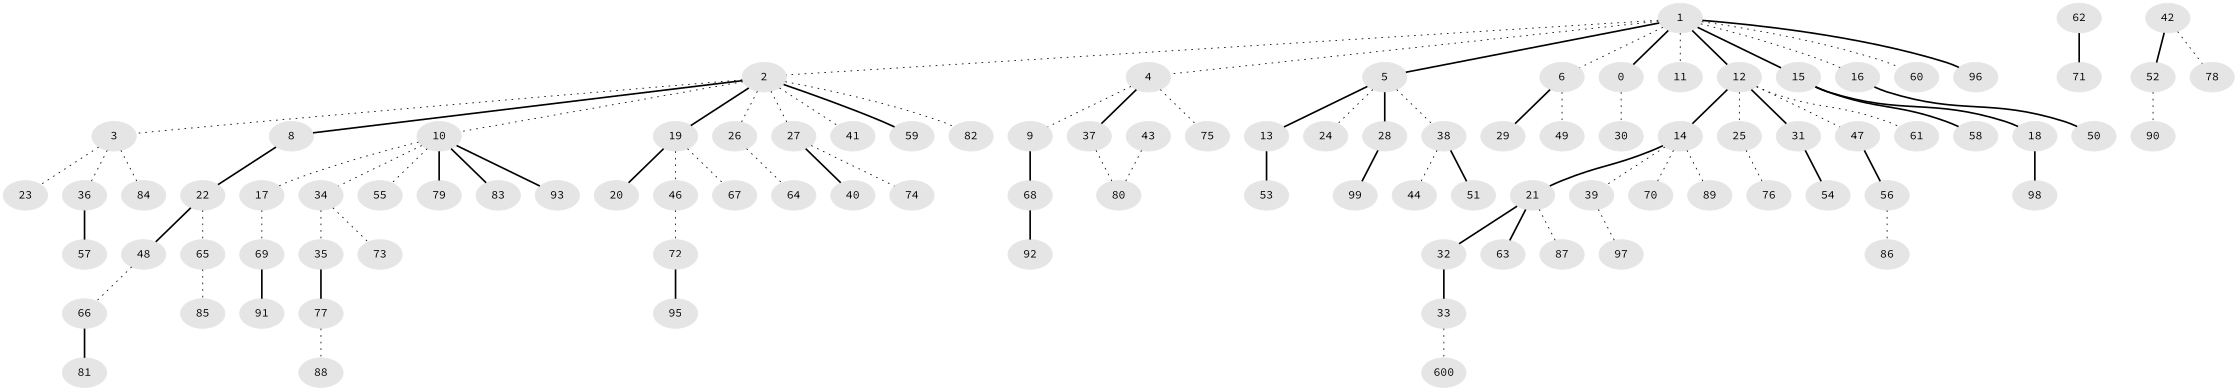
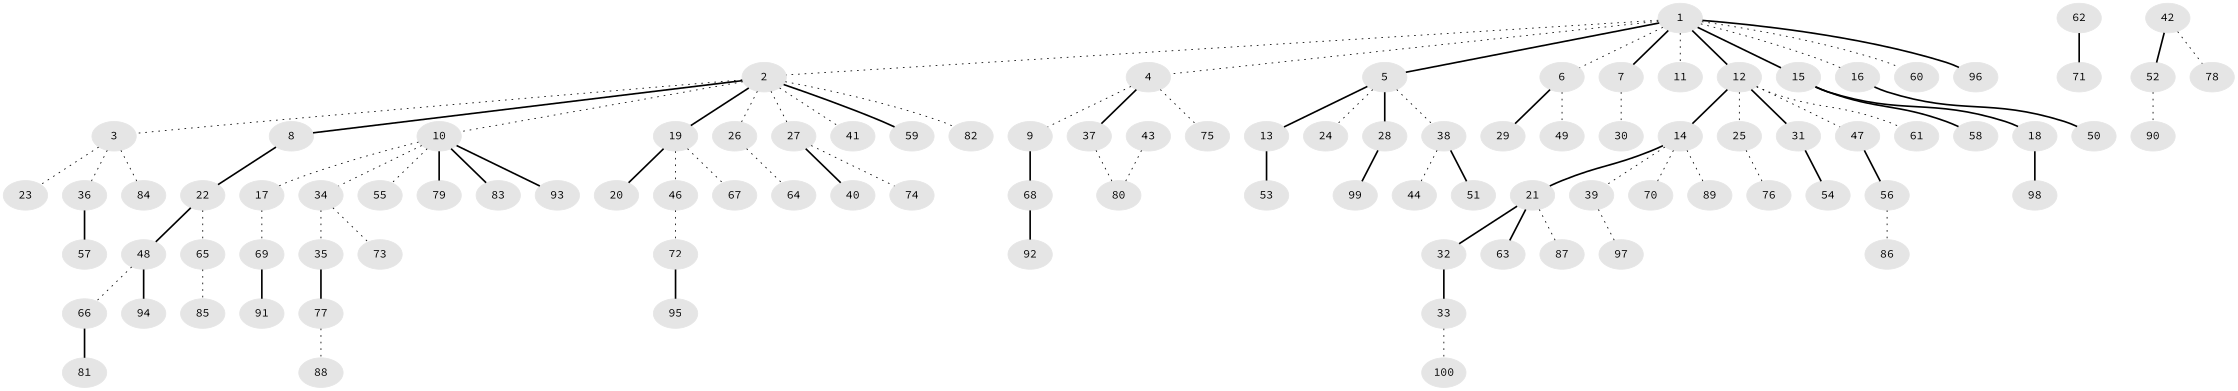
node "0": label "0" -> "7"
node "94": added
node "600": label "600" -> "100"
